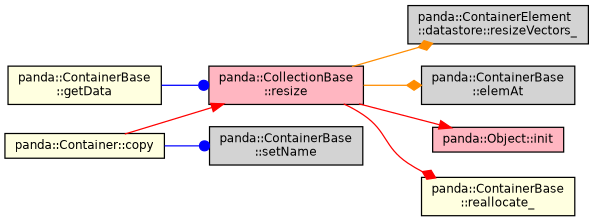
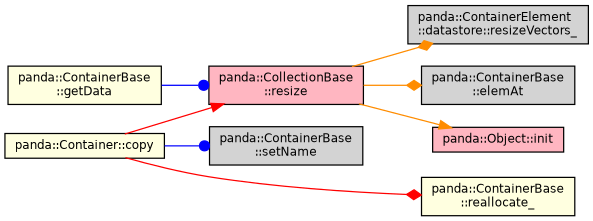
edge "panda::CollectionBase ::resize" -> "panda::Object::init": color red -> darkorange
edge "panda::CollectionBase ::resize" -> "panda::ContainerBase ::reallocate_": now "panda::Container::copy" -> "panda::ContainerBase ::reallocate_"
